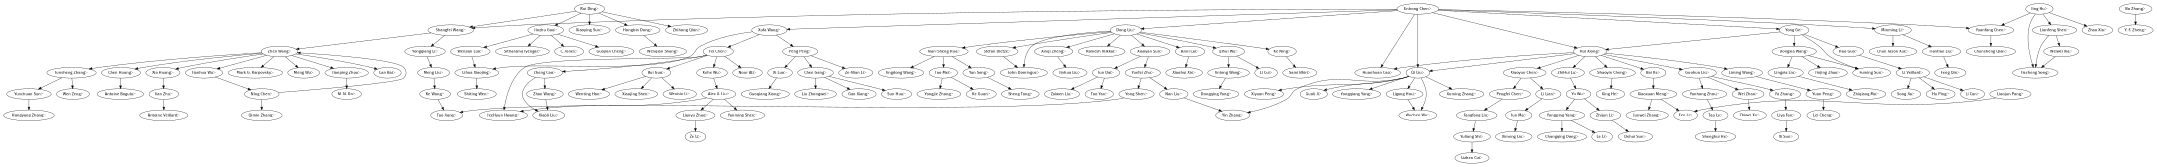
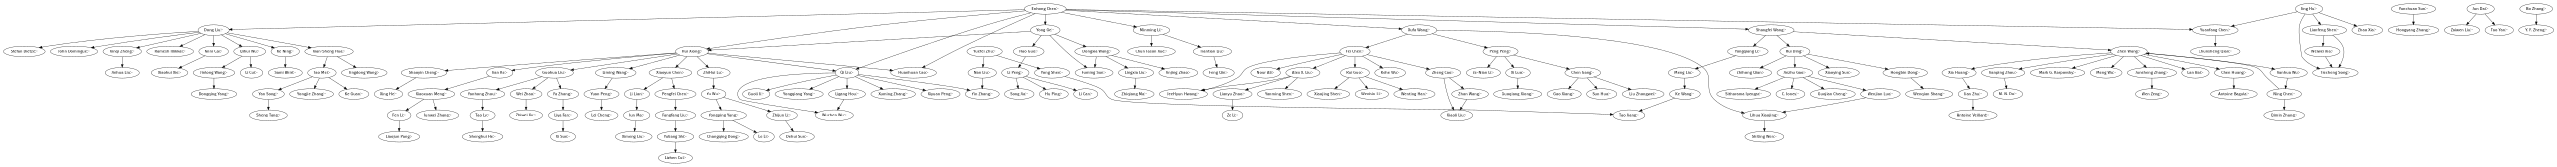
edge "Rui Ding:-" -> "Shangfei Wang:-": reversed
node "Xiaoyan Sun:-": removed
edge "Xian-Sheng Hua:-" -> "Yan Song:-": now "Tao Mei:-" -> "Yan Song:-"
edge "Stefan Dietze:-" -> "John Domingue:-": removed
node "Bai Ke:-": label "Bai Ke:-" -> "Jian Ke:-"
node "Li Veillard:-": label "Li Veillard:-" -> "Li Peng:-"
edge "Kehe Wu:-" -> "Alex X. Liu:-": now "Fei Chen:-" -> "Alex X. Liu:-"
edge "Junsheng Zhang:-" -> "Yunchuan Sun:-": removed
edge "Liaojun Pang:-" -> "Fen Li:-": reversed
